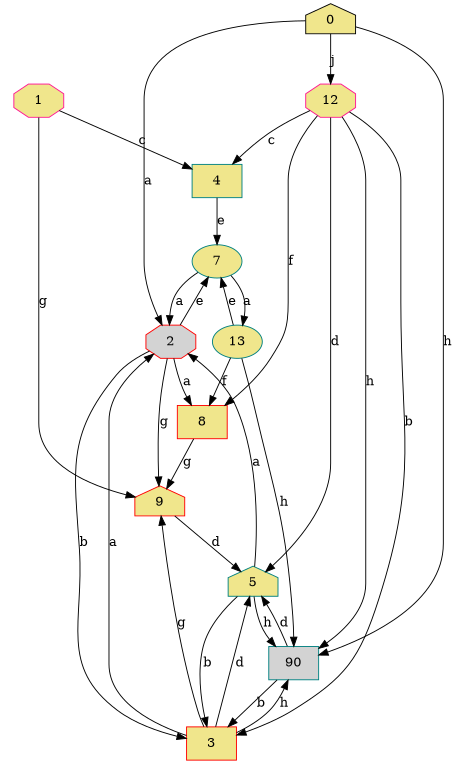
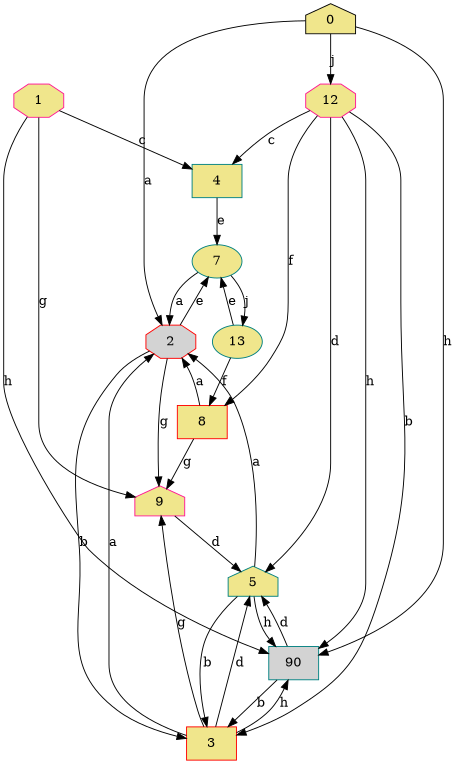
edge "7" -> "13": label "a" -> "j"
edge "2" -> "8": reversed
edge "13" -> "90": now "1" -> "90"
node "9": color red -> deeppink
